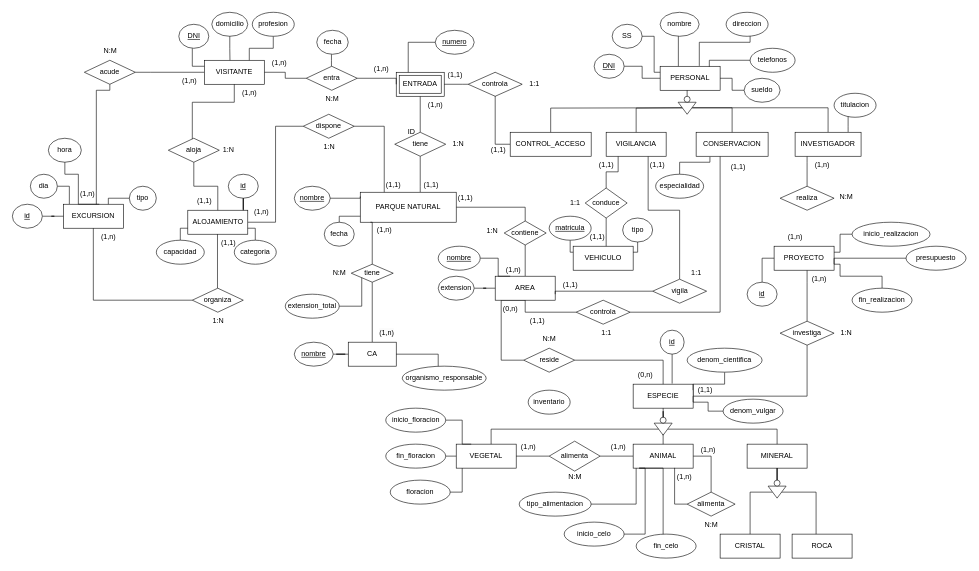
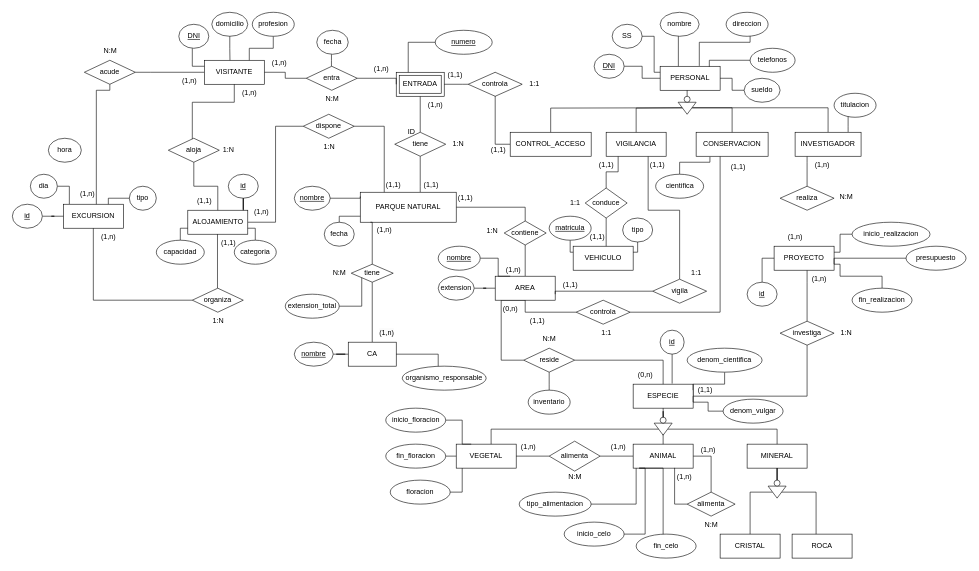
node "numero": size 39x24 -> 57x24
edge "hora" -- "EXCURSION": removed
node "especialidad": label "especialidad" -> "cientifica"
edge "reside" -- "inventario": added
